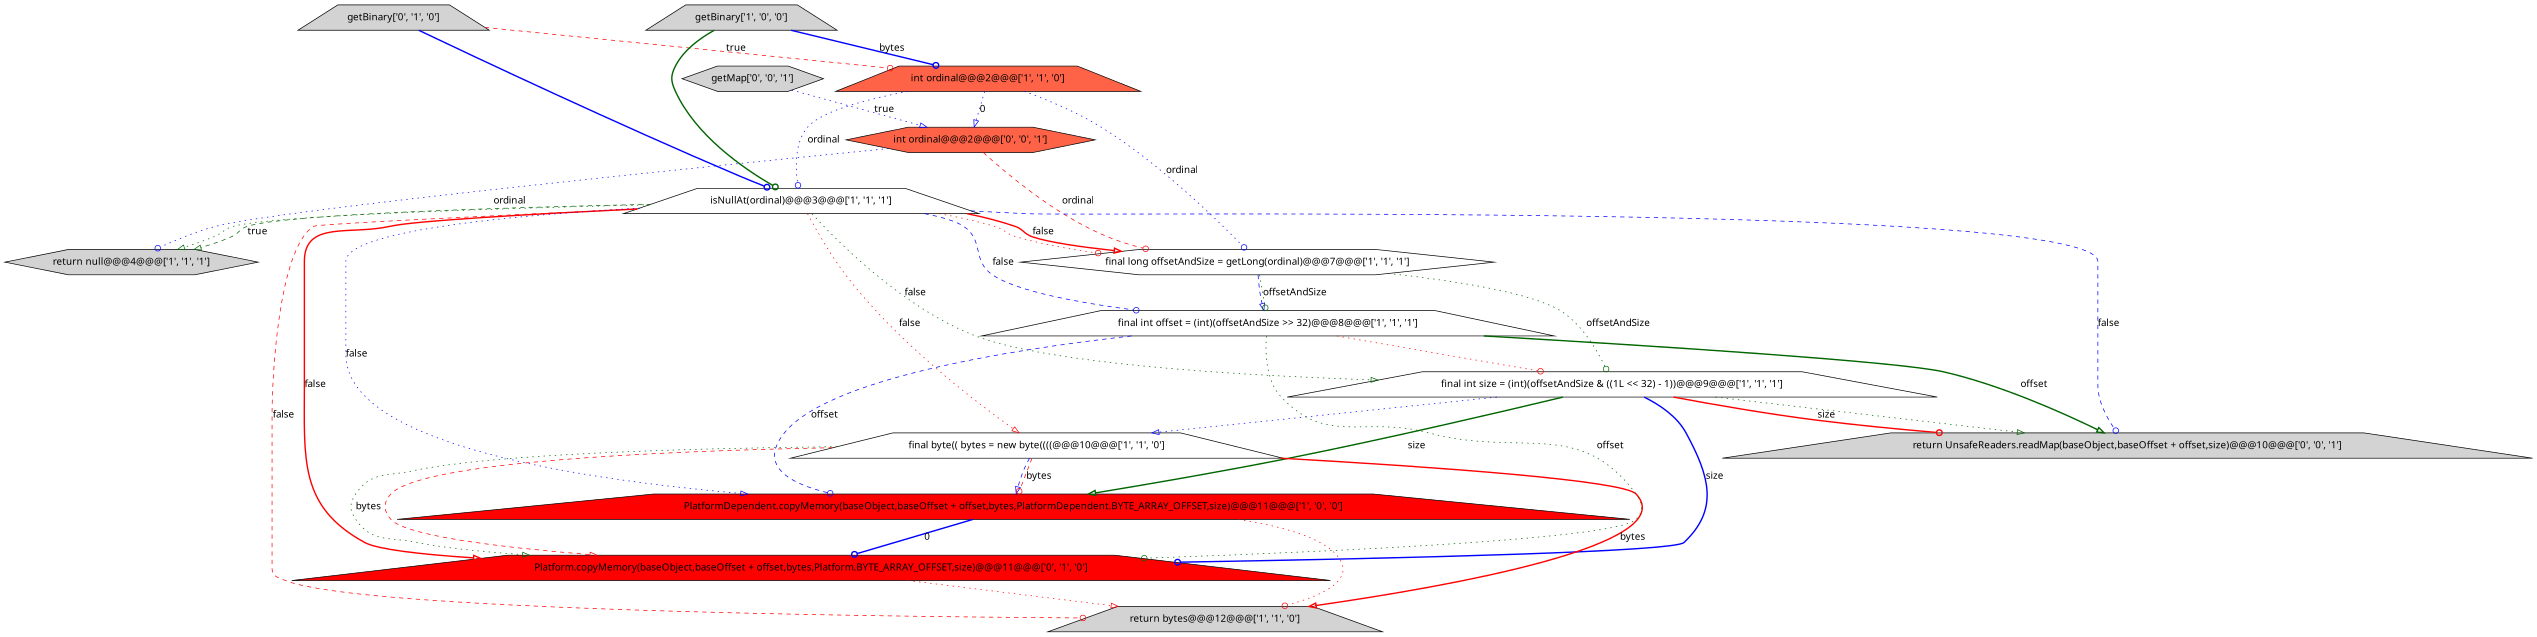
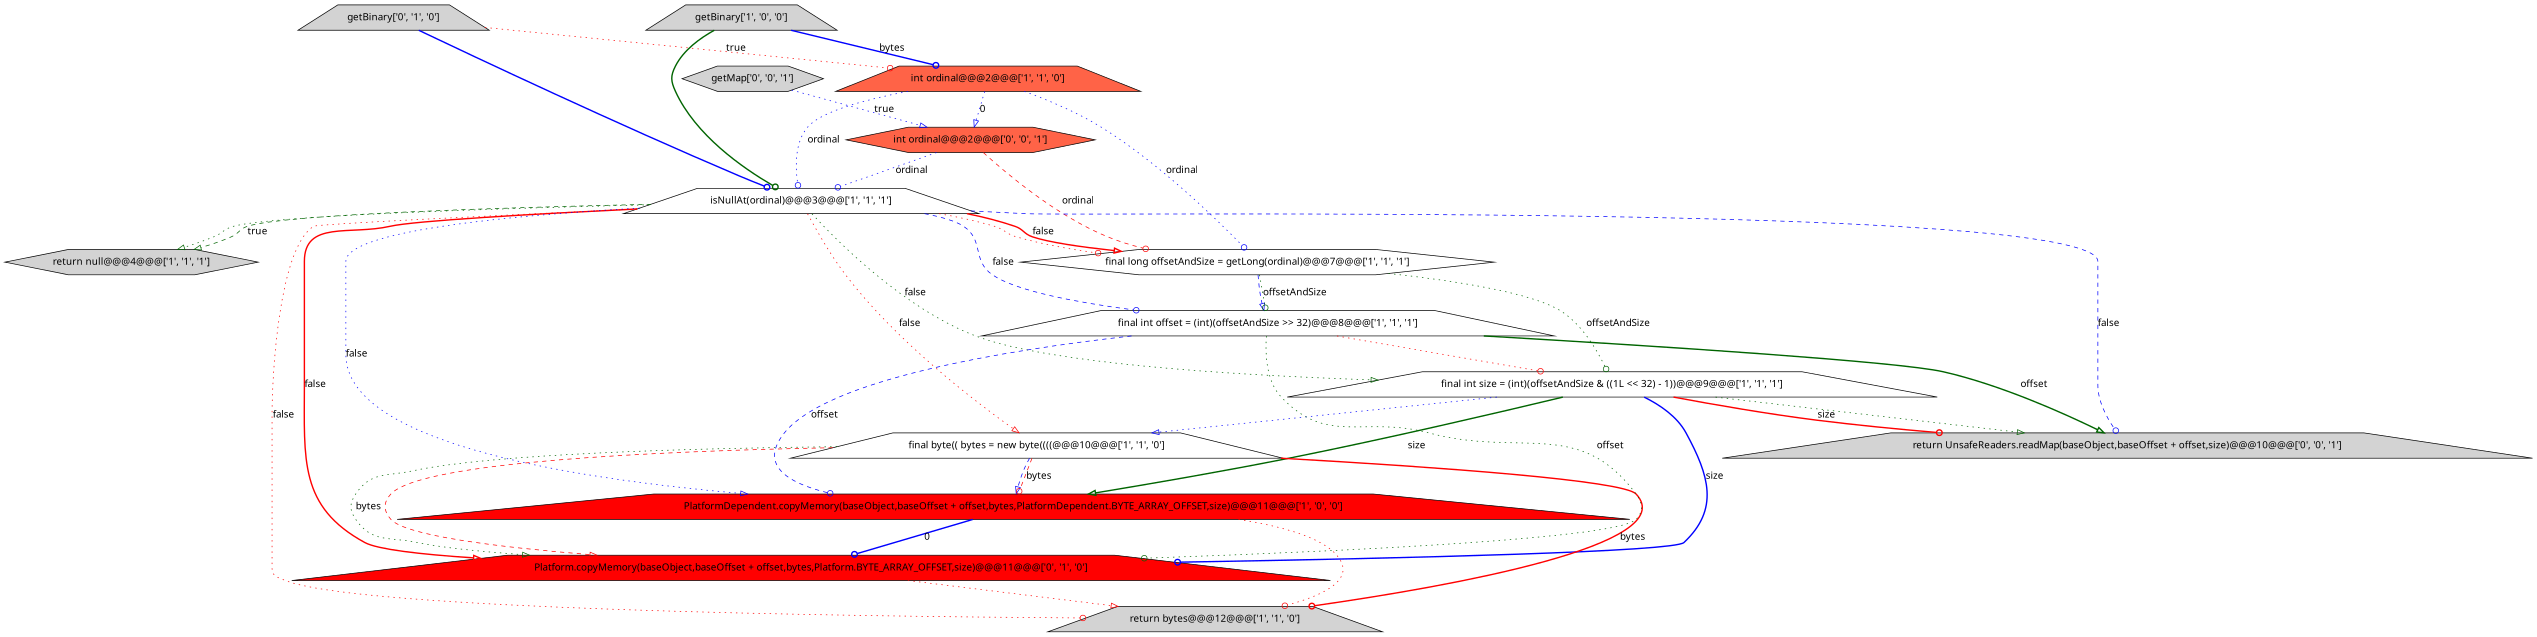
edge "getBinary['0', '1', '0']" -> "int ordinal@@@2@@@['1', '1', '0']": style dashed -> dotted
edge "int ordinal@@@2@@@['0', '0', '1']" -> "return null@@@4@@@['1', '1', '1']": now "int ordinal@@@2@@@['0', '0', '1']" -> "isNullAt(ordinal)@@@3@@@['1', '1', '1']"
edge "final byte(( bytes = new byte((((@@@10@@@['1', '1', '0']" -> "return bytes@@@12@@@['1', '1', '0']": arrowhead onormal -> odot
edge "isNullAt(ordinal)@@@3@@@['1', '1', '1']" -> "return bytes@@@12@@@['1', '1', '0']": style dashed -> dotted
